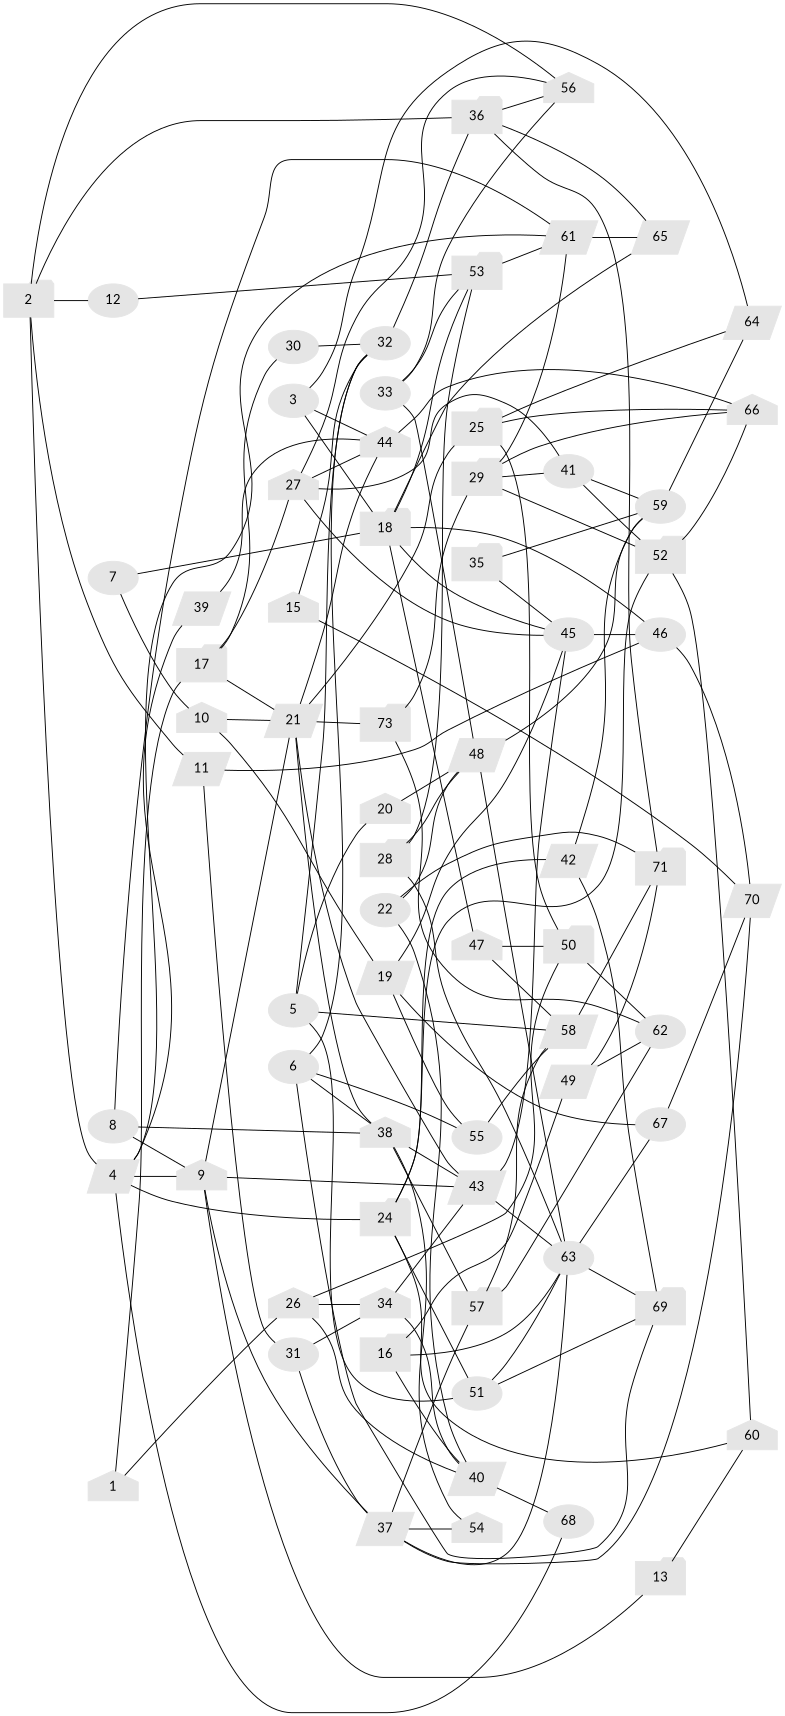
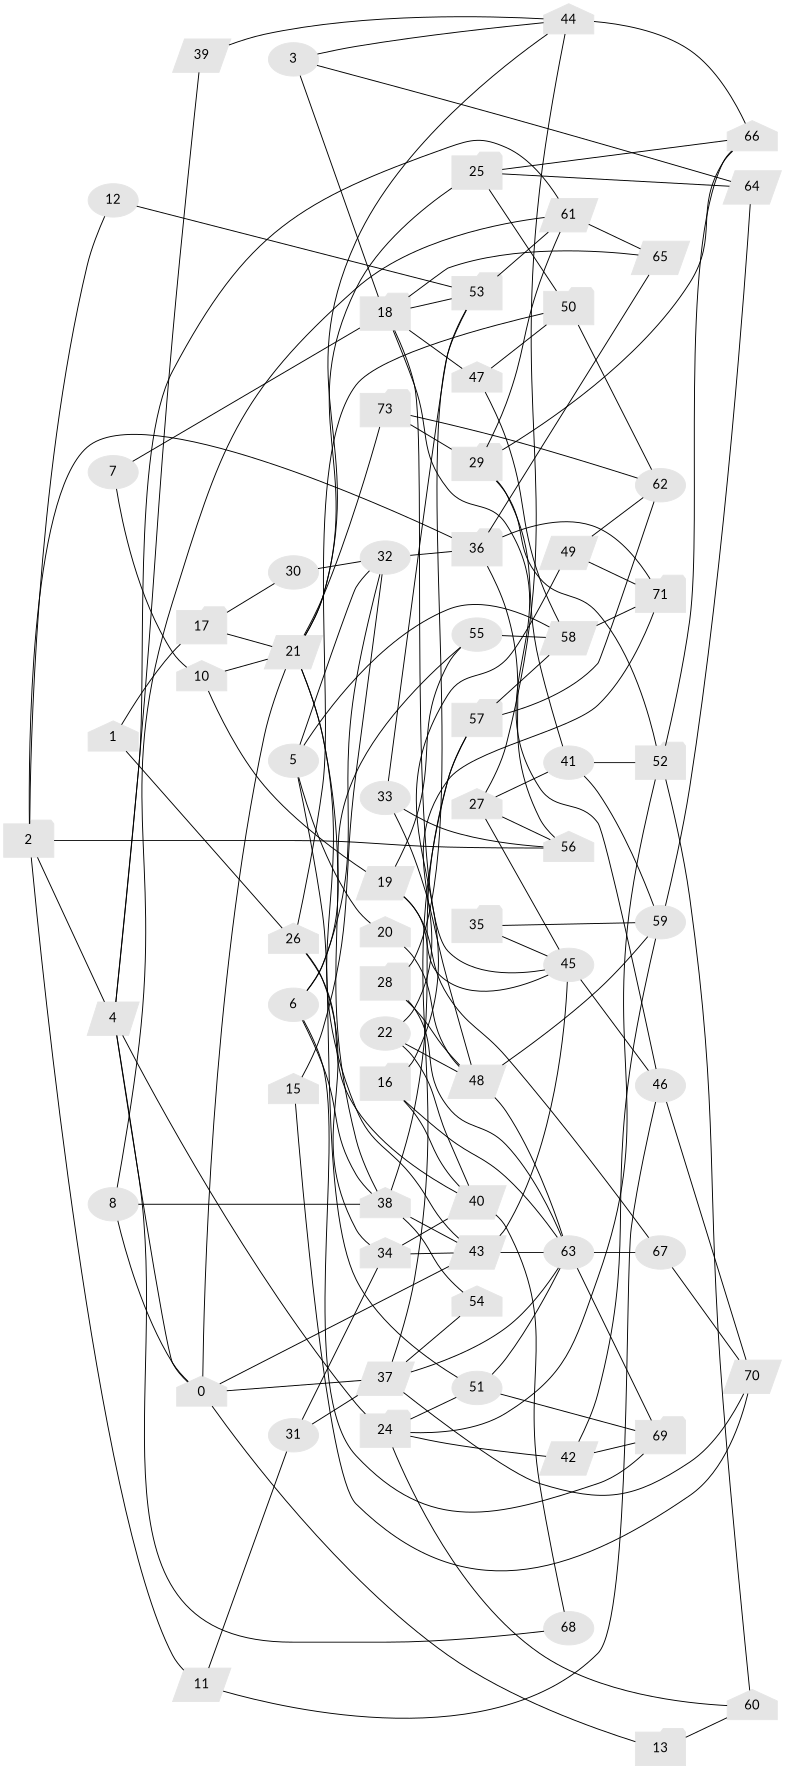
edge "27" -- "17": removed
node "9": label "9" -> "0"
